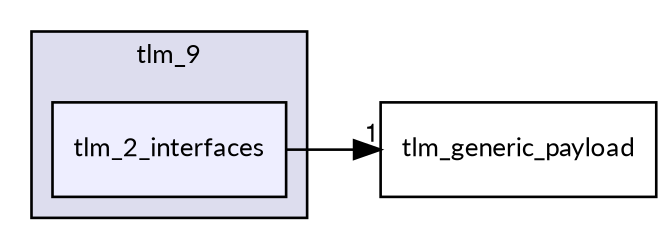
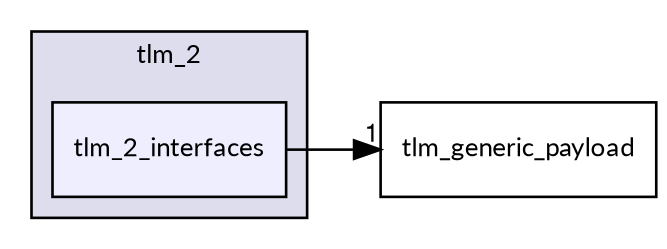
cluster "tlm_9": label "tlm_9" -> "tlm_2"
